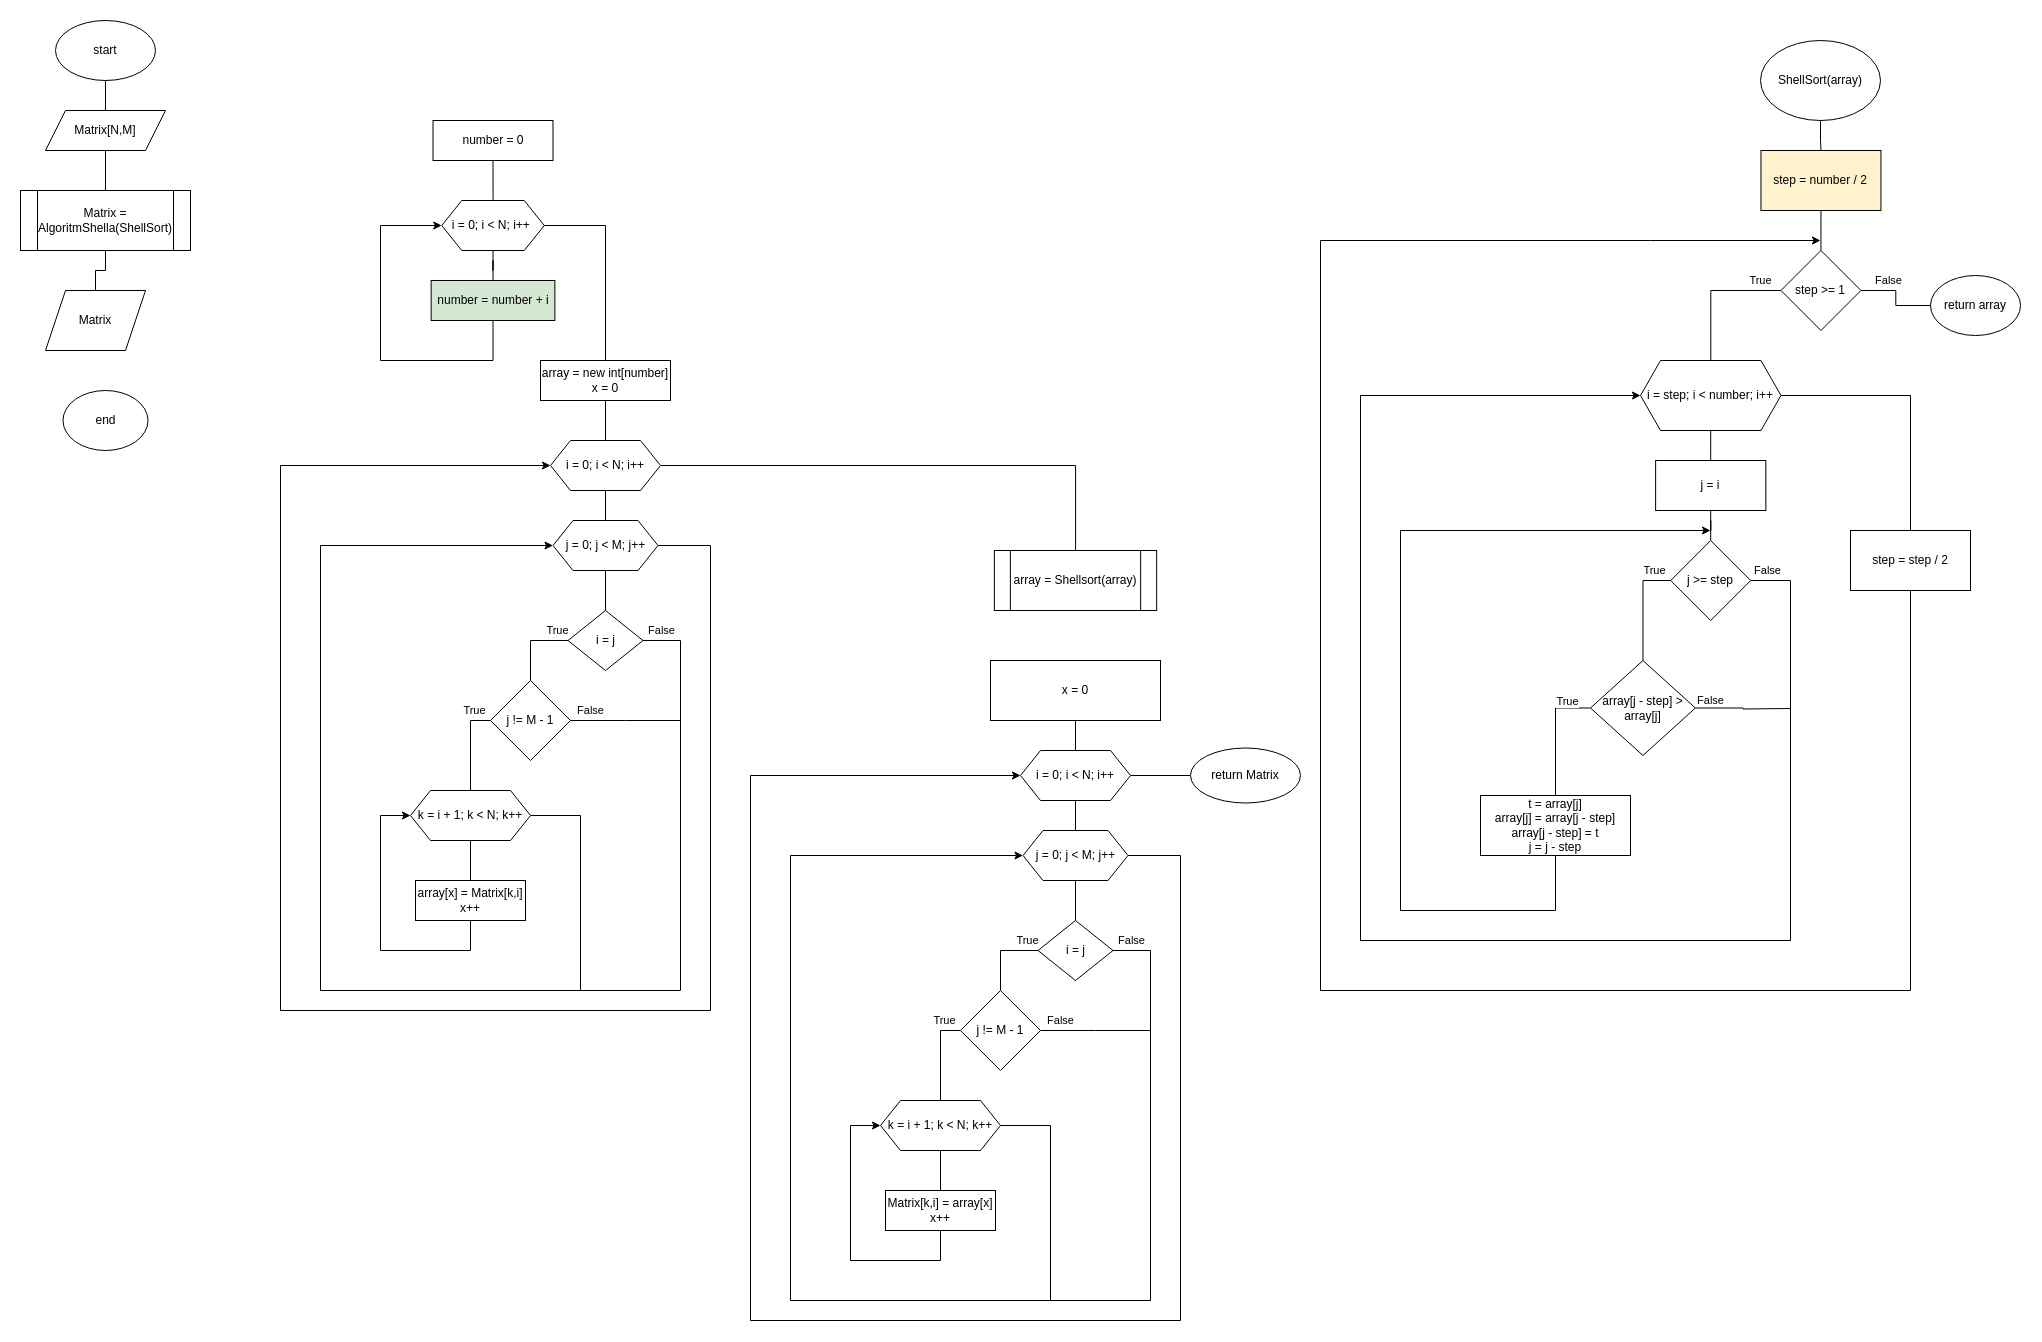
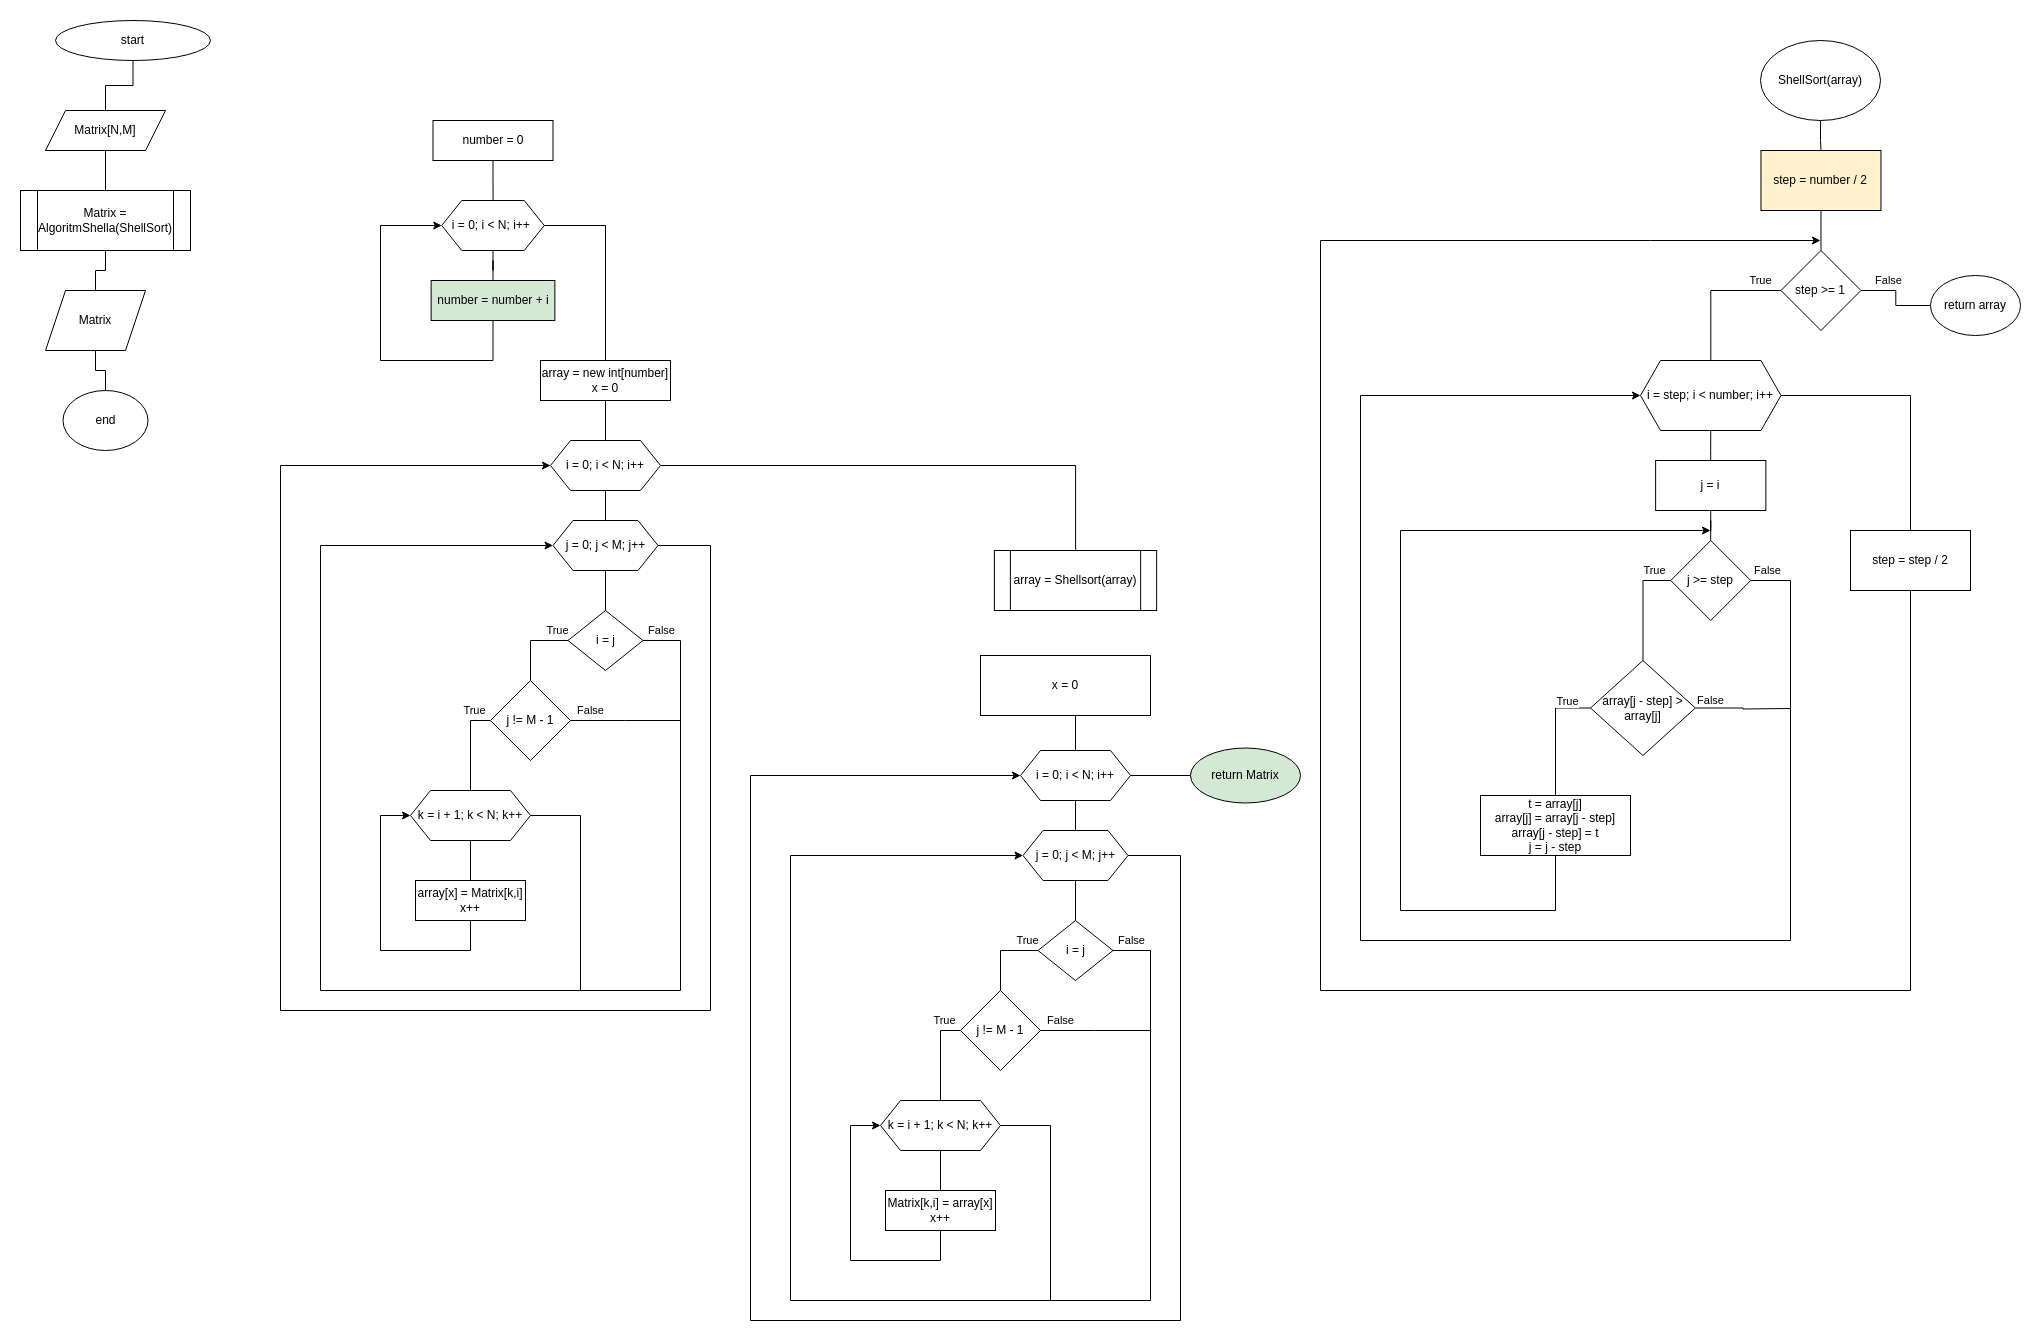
node "start": size 100x60 -> 155x40
edge "Matrix" -- "end": added
node "x = 0": moved (1076, 691) -> (1066, 686)
node "return Matrix": fillcolor #ffffff -> #d5e8d4
